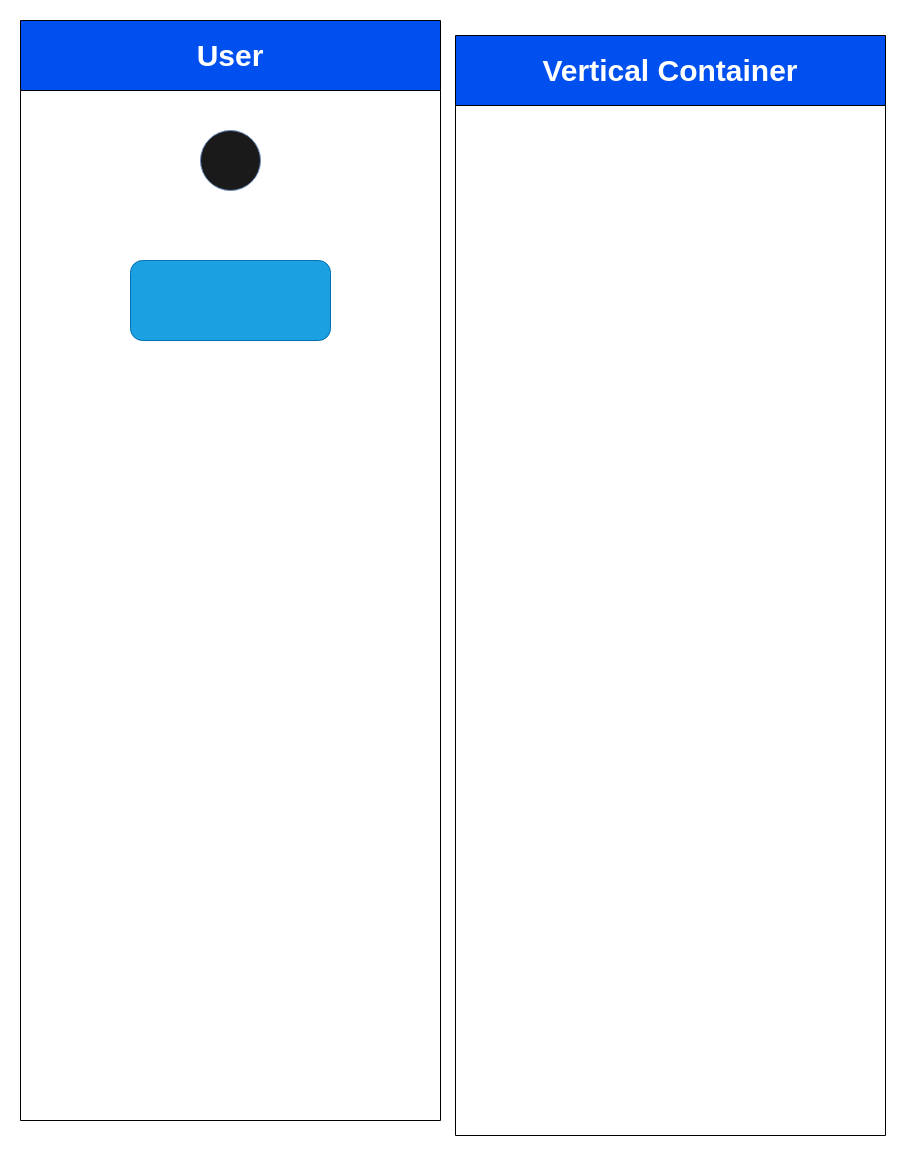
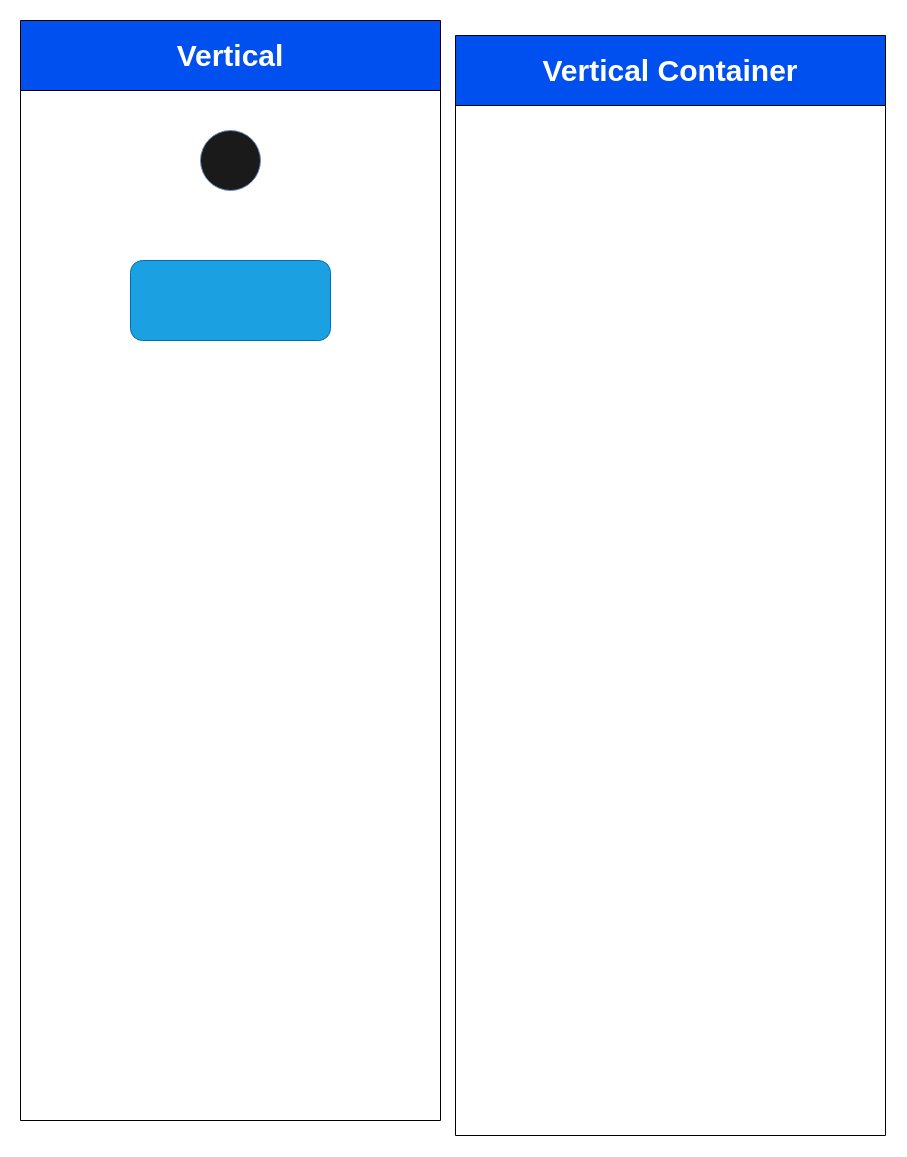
node "User": label "User" -> "Vertical"
